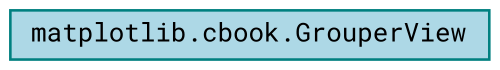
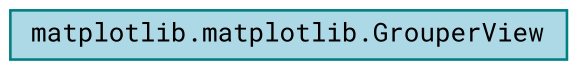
node "matplotlib.cbook.GrouperView": label "matplotlib.cbook.GrouperView" -> "matplotlib.matplotlib.GrouperView"
